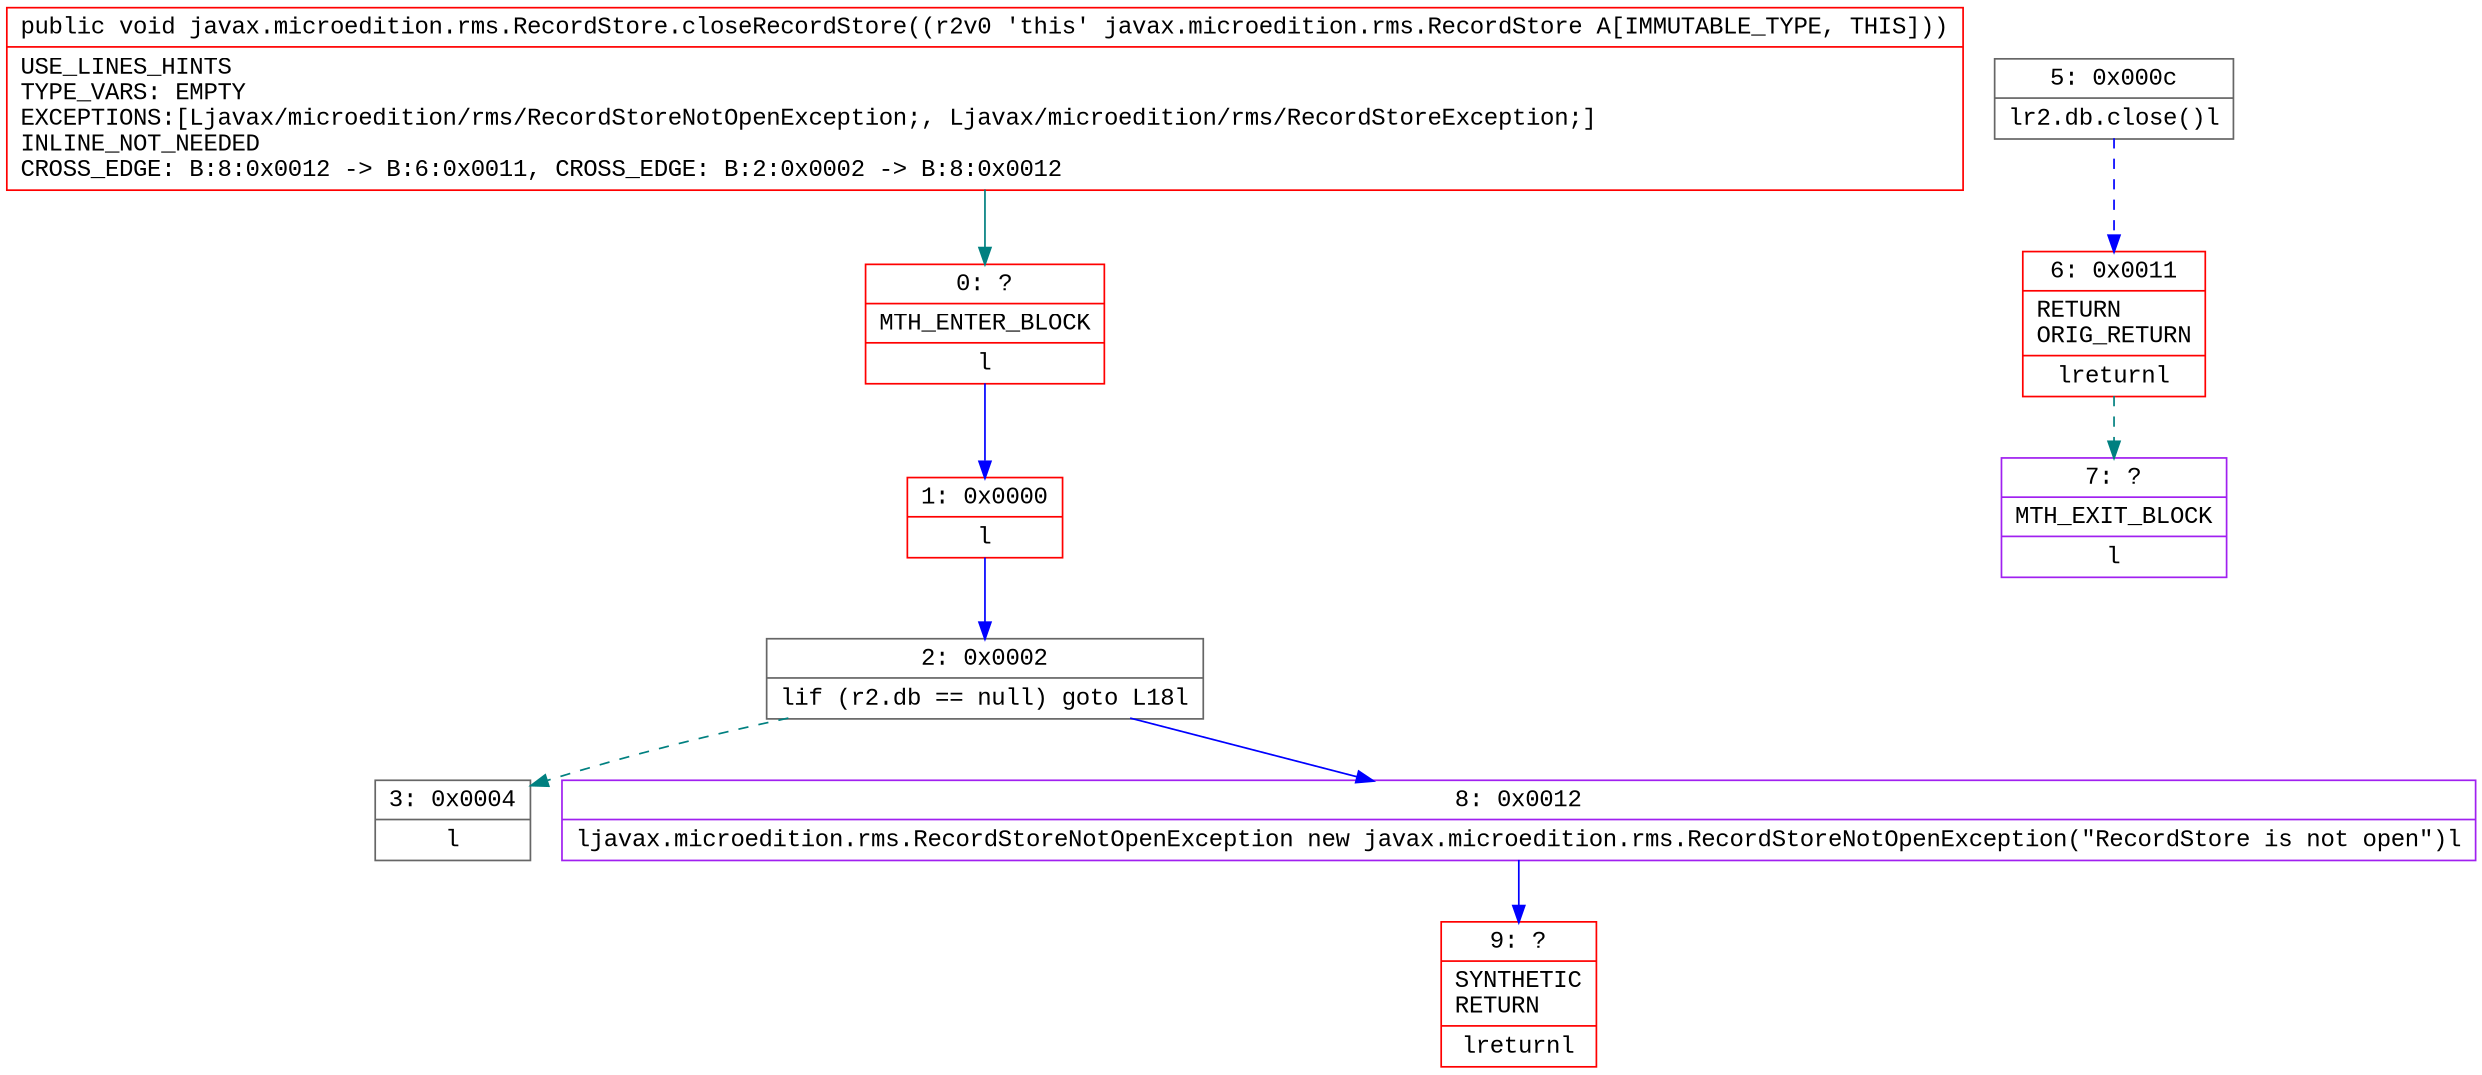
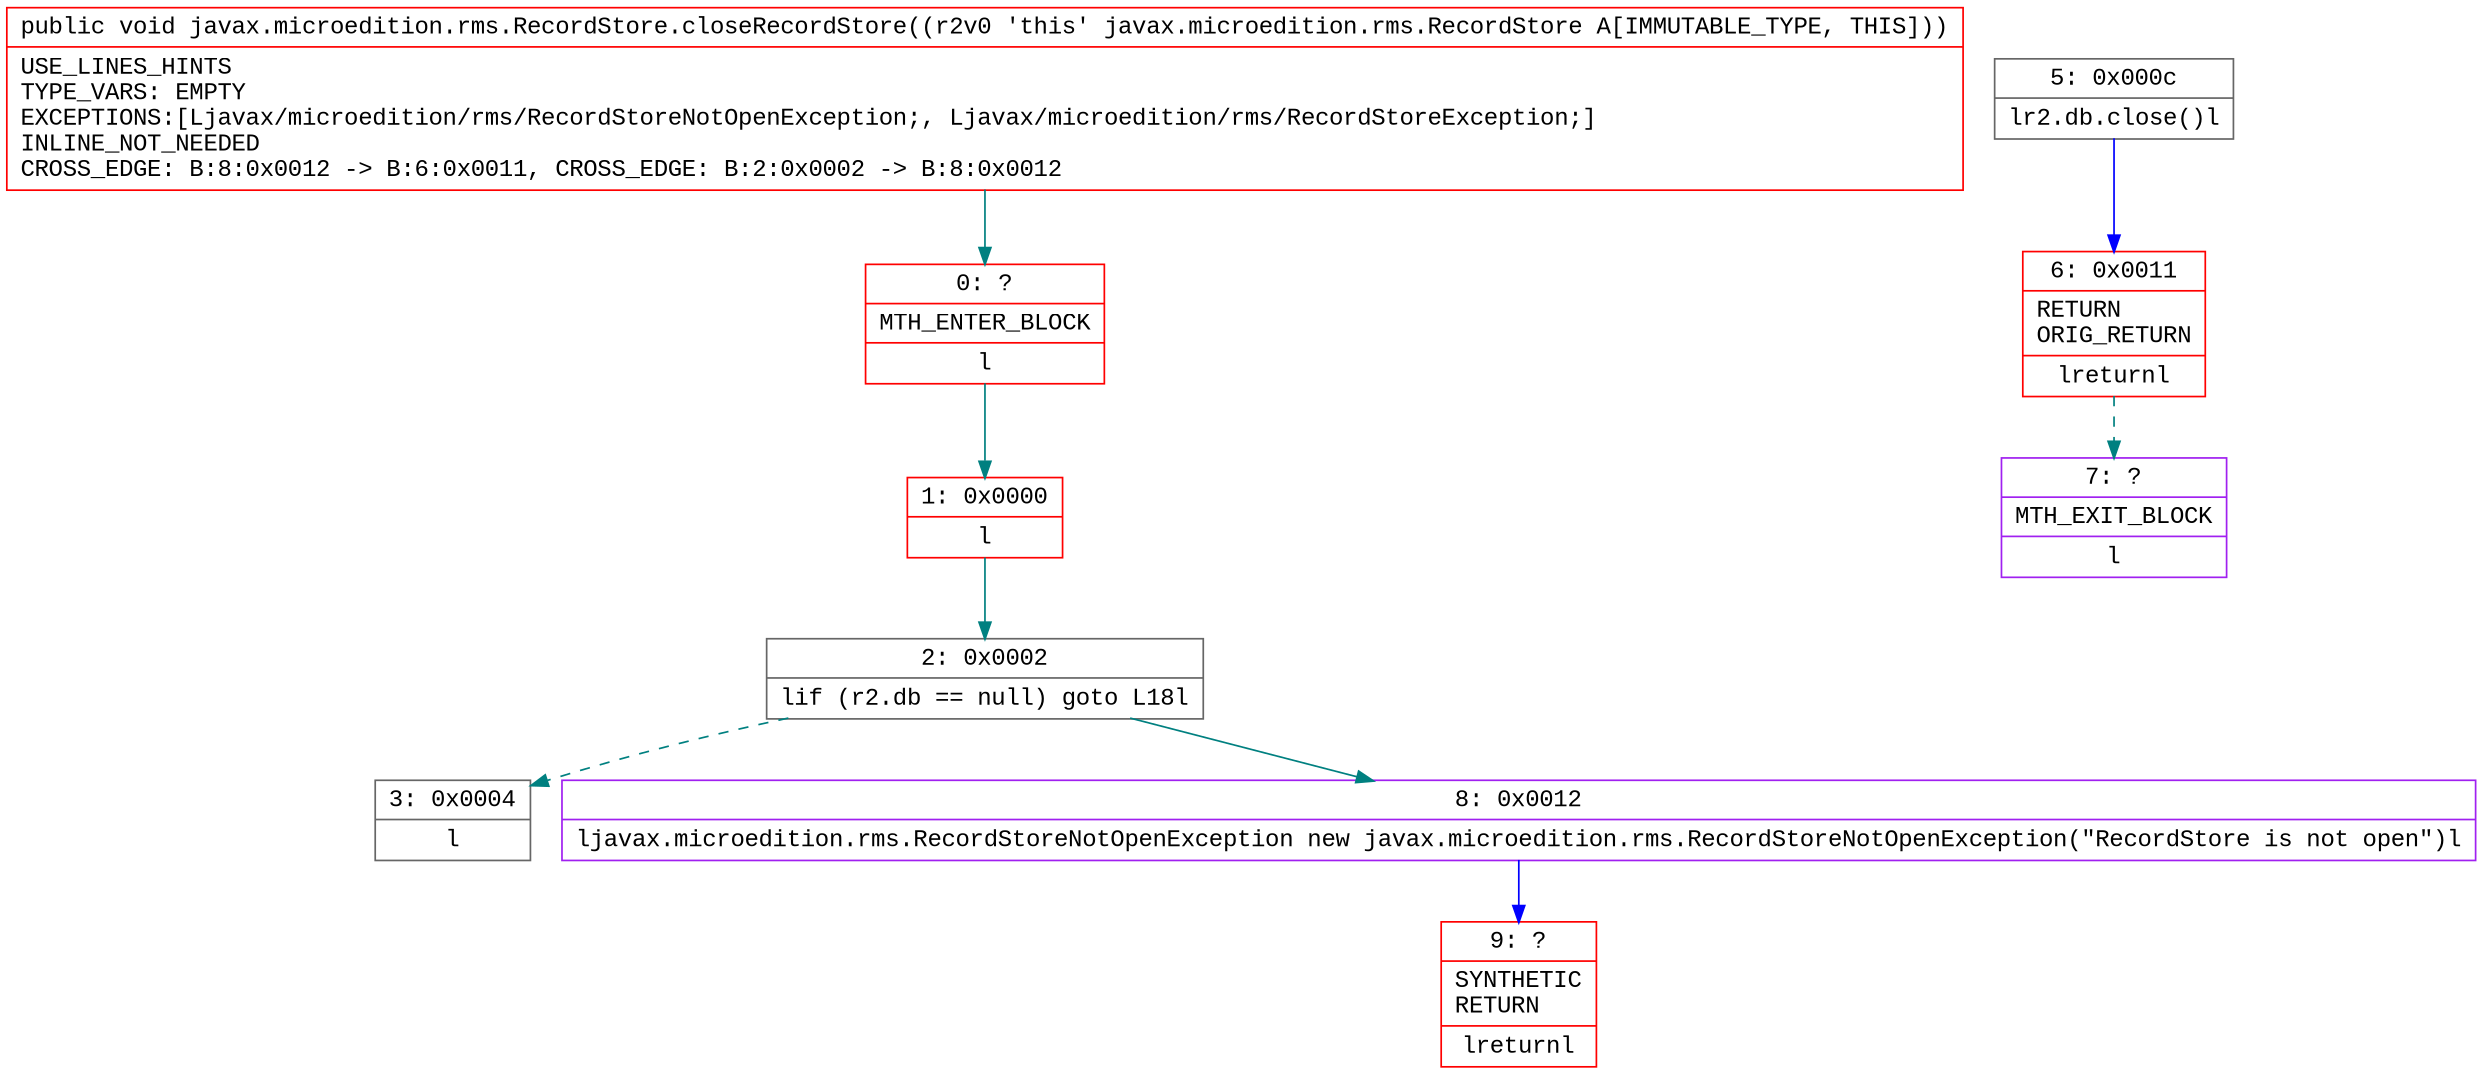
edge "5: 0x000c" -> "6: 0x0011": style dashed -> solid
edge "0: ?" -> "1: 0x0000": color blue -> teal
edge "1: 0x0000" -> "2: 0x0002": color blue -> teal
edge "2: 0x0002" -> "8: 0x0012": color blue -> teal
